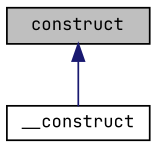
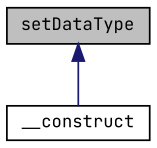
node "construct": label "construct" -> "setDataType"
